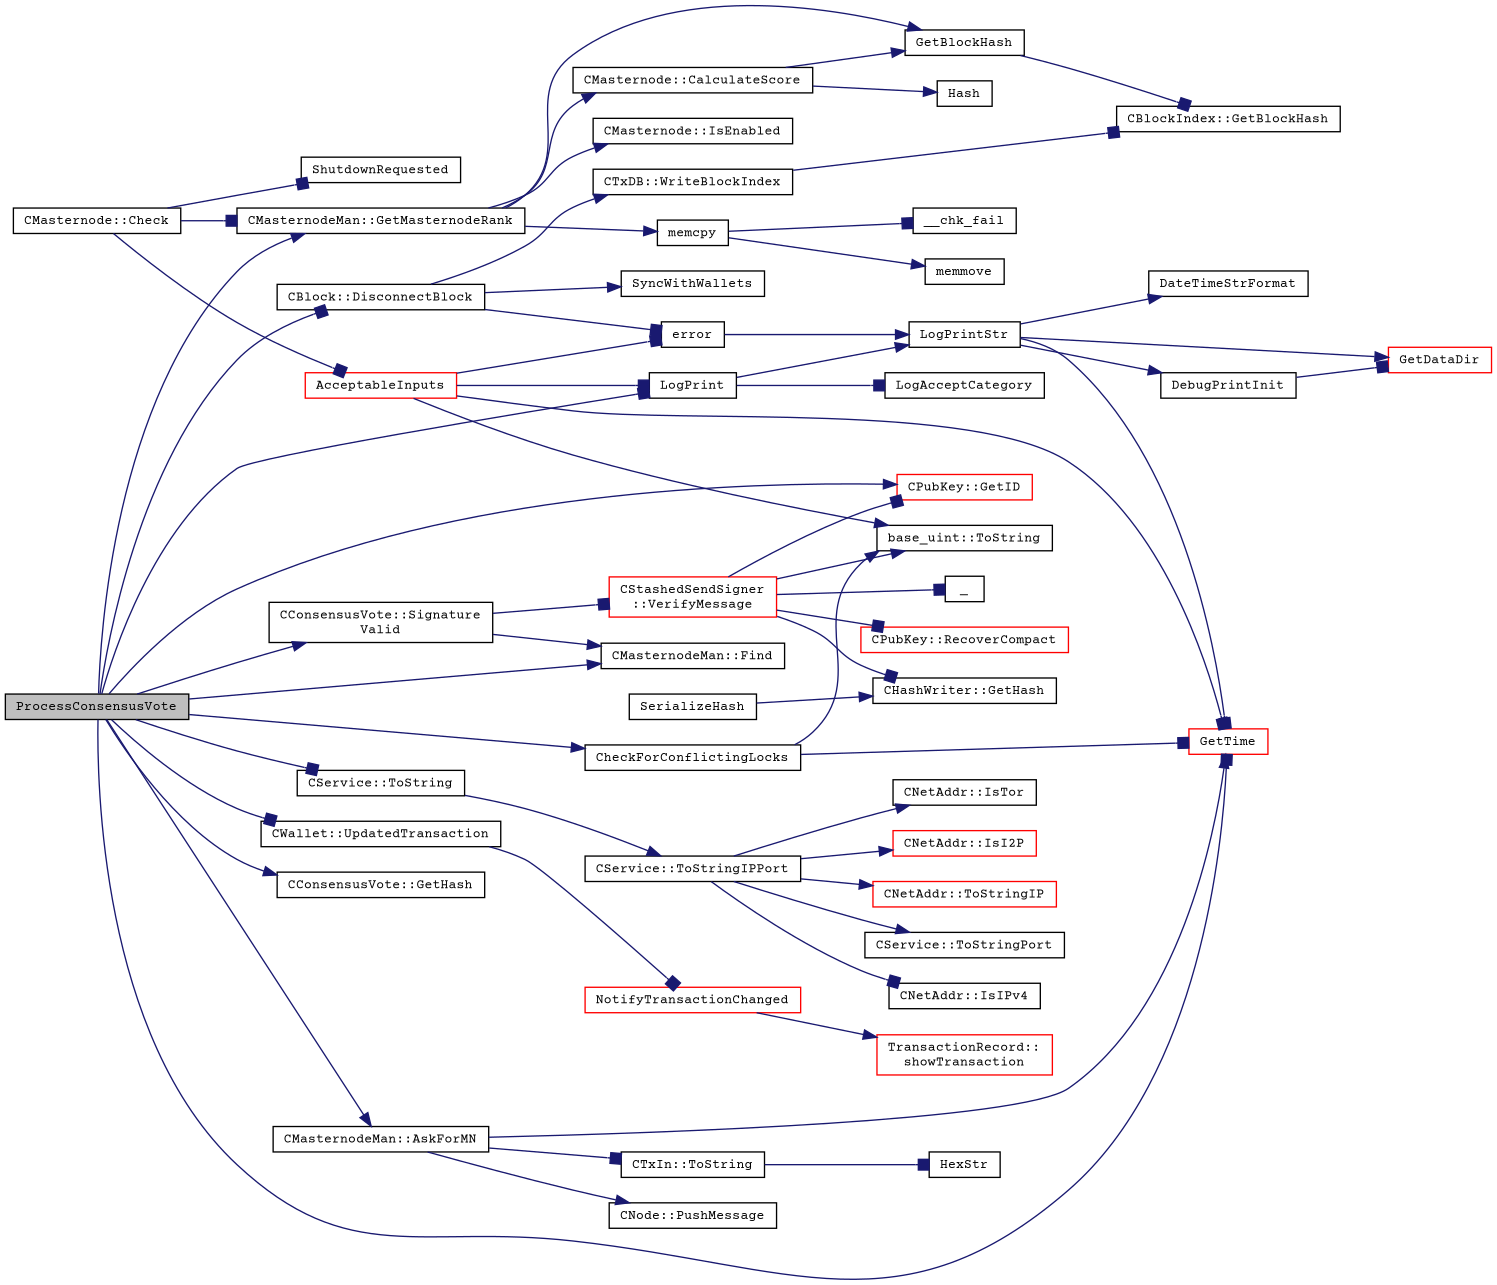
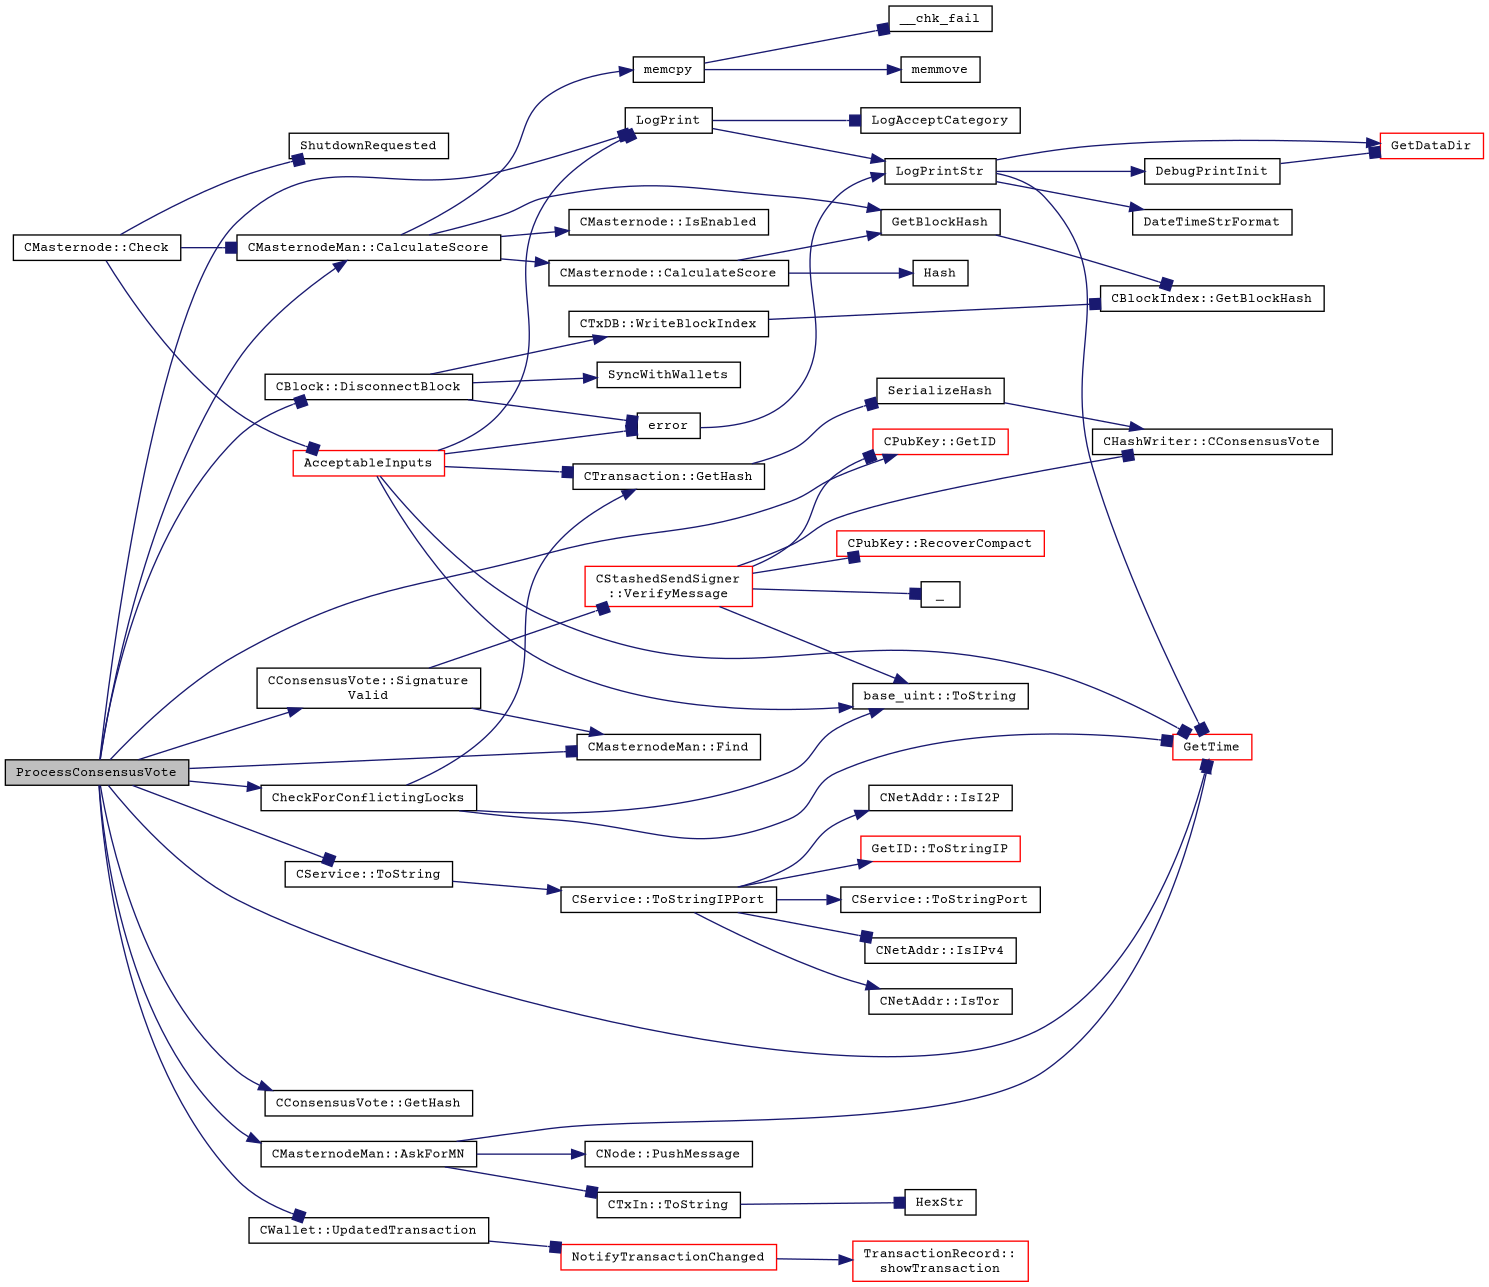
node "CMasternodeMan::GetMasternodeRank": label "CMasternodeMan::GetMasternodeRank" -> "CMasternodeMan::CalculateScore"
node "CTransaction::GetHash": added
edge "ProcessConsensusVote" -> "CMasternodeMan::Find": arrowhead normal -> box
node "CHashWriter::GetHash": label "CHashWriter::GetHash" -> "CHashWriter::CConsensusVote"
node "CNetAddr::IsI2P": color red -> black
node "CNetAddr::ToStringIP": label "CNetAddr::ToStringIP" -> "GetID::ToStringIP"
